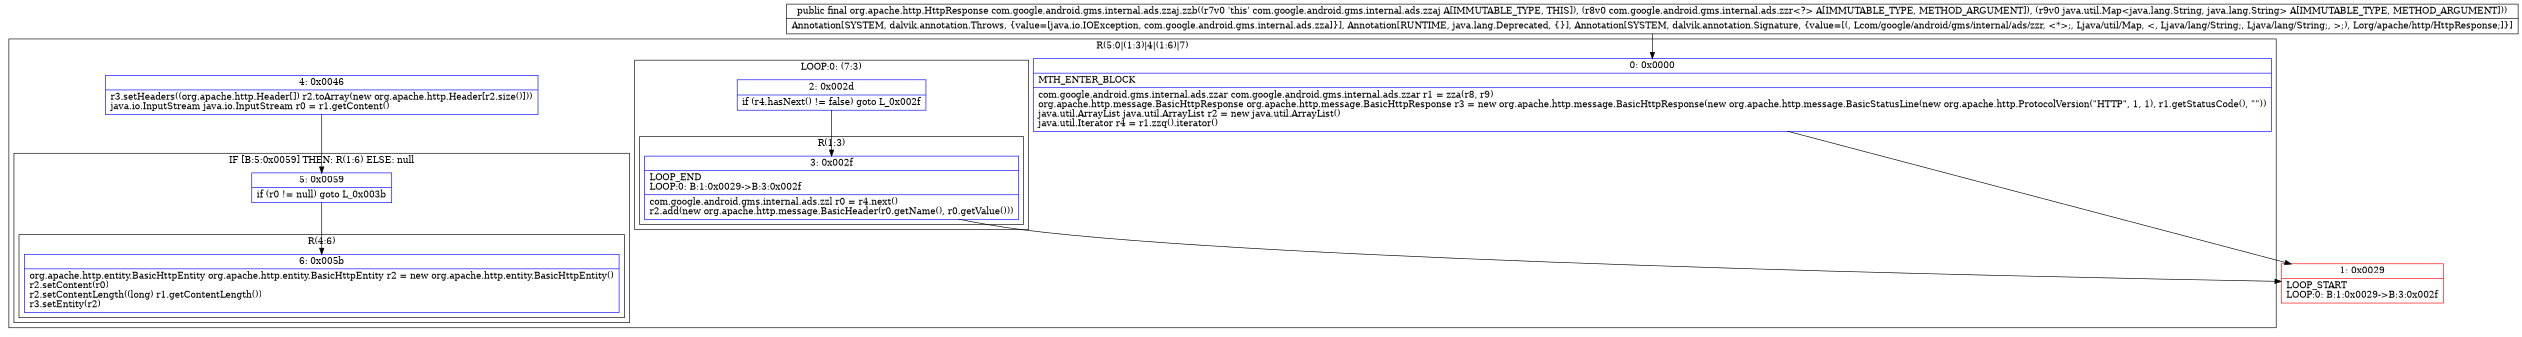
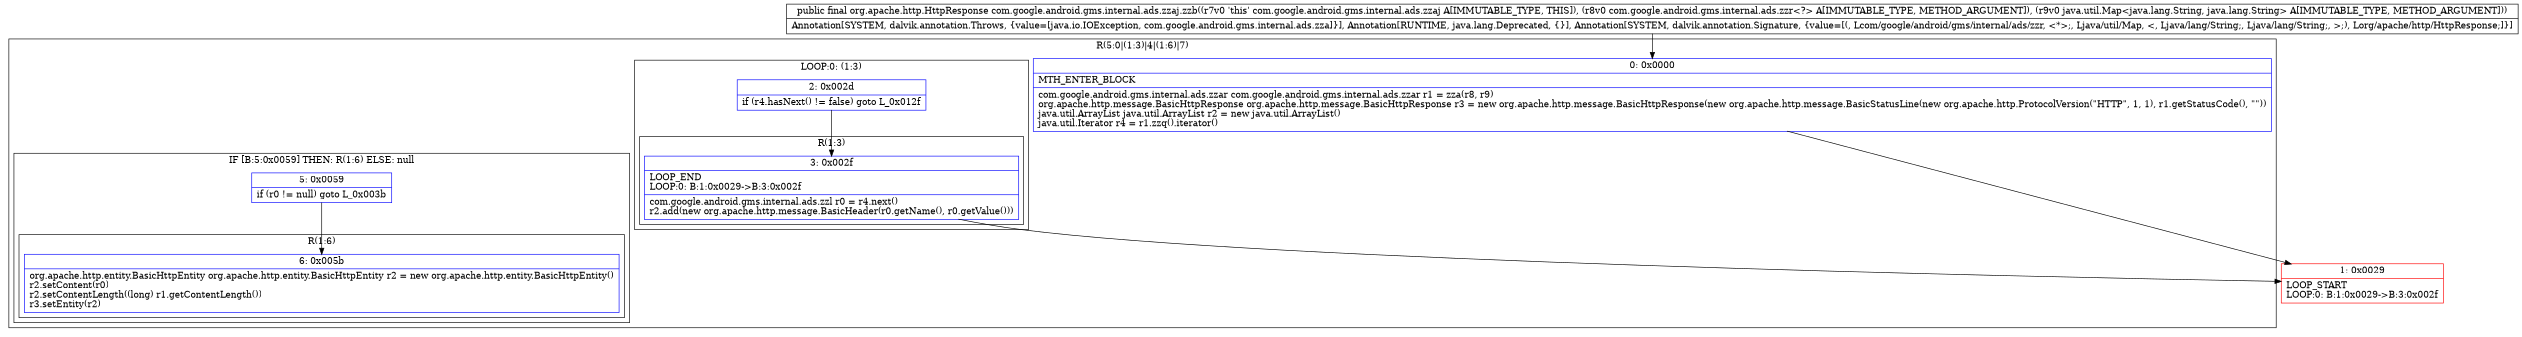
cluster "LOOP:0: (7:3)": label "LOOP:0: (7:3)" -> "LOOP:0: (1:3)"
node "4: 0x0046": removed
node "2: 0x002d": text "if (r4.hasNext() != false) goto L_0x002f" -> "if (r4.hasNext() != false) goto L_0x012f"
cluster "R(4:6)": label "R(4:6)" -> "R(1:6)"
